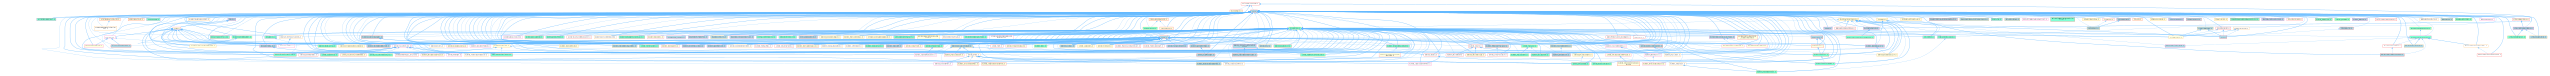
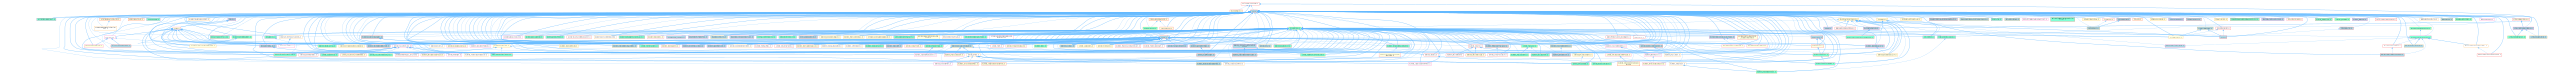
node "FeedbackContext.h": removed
